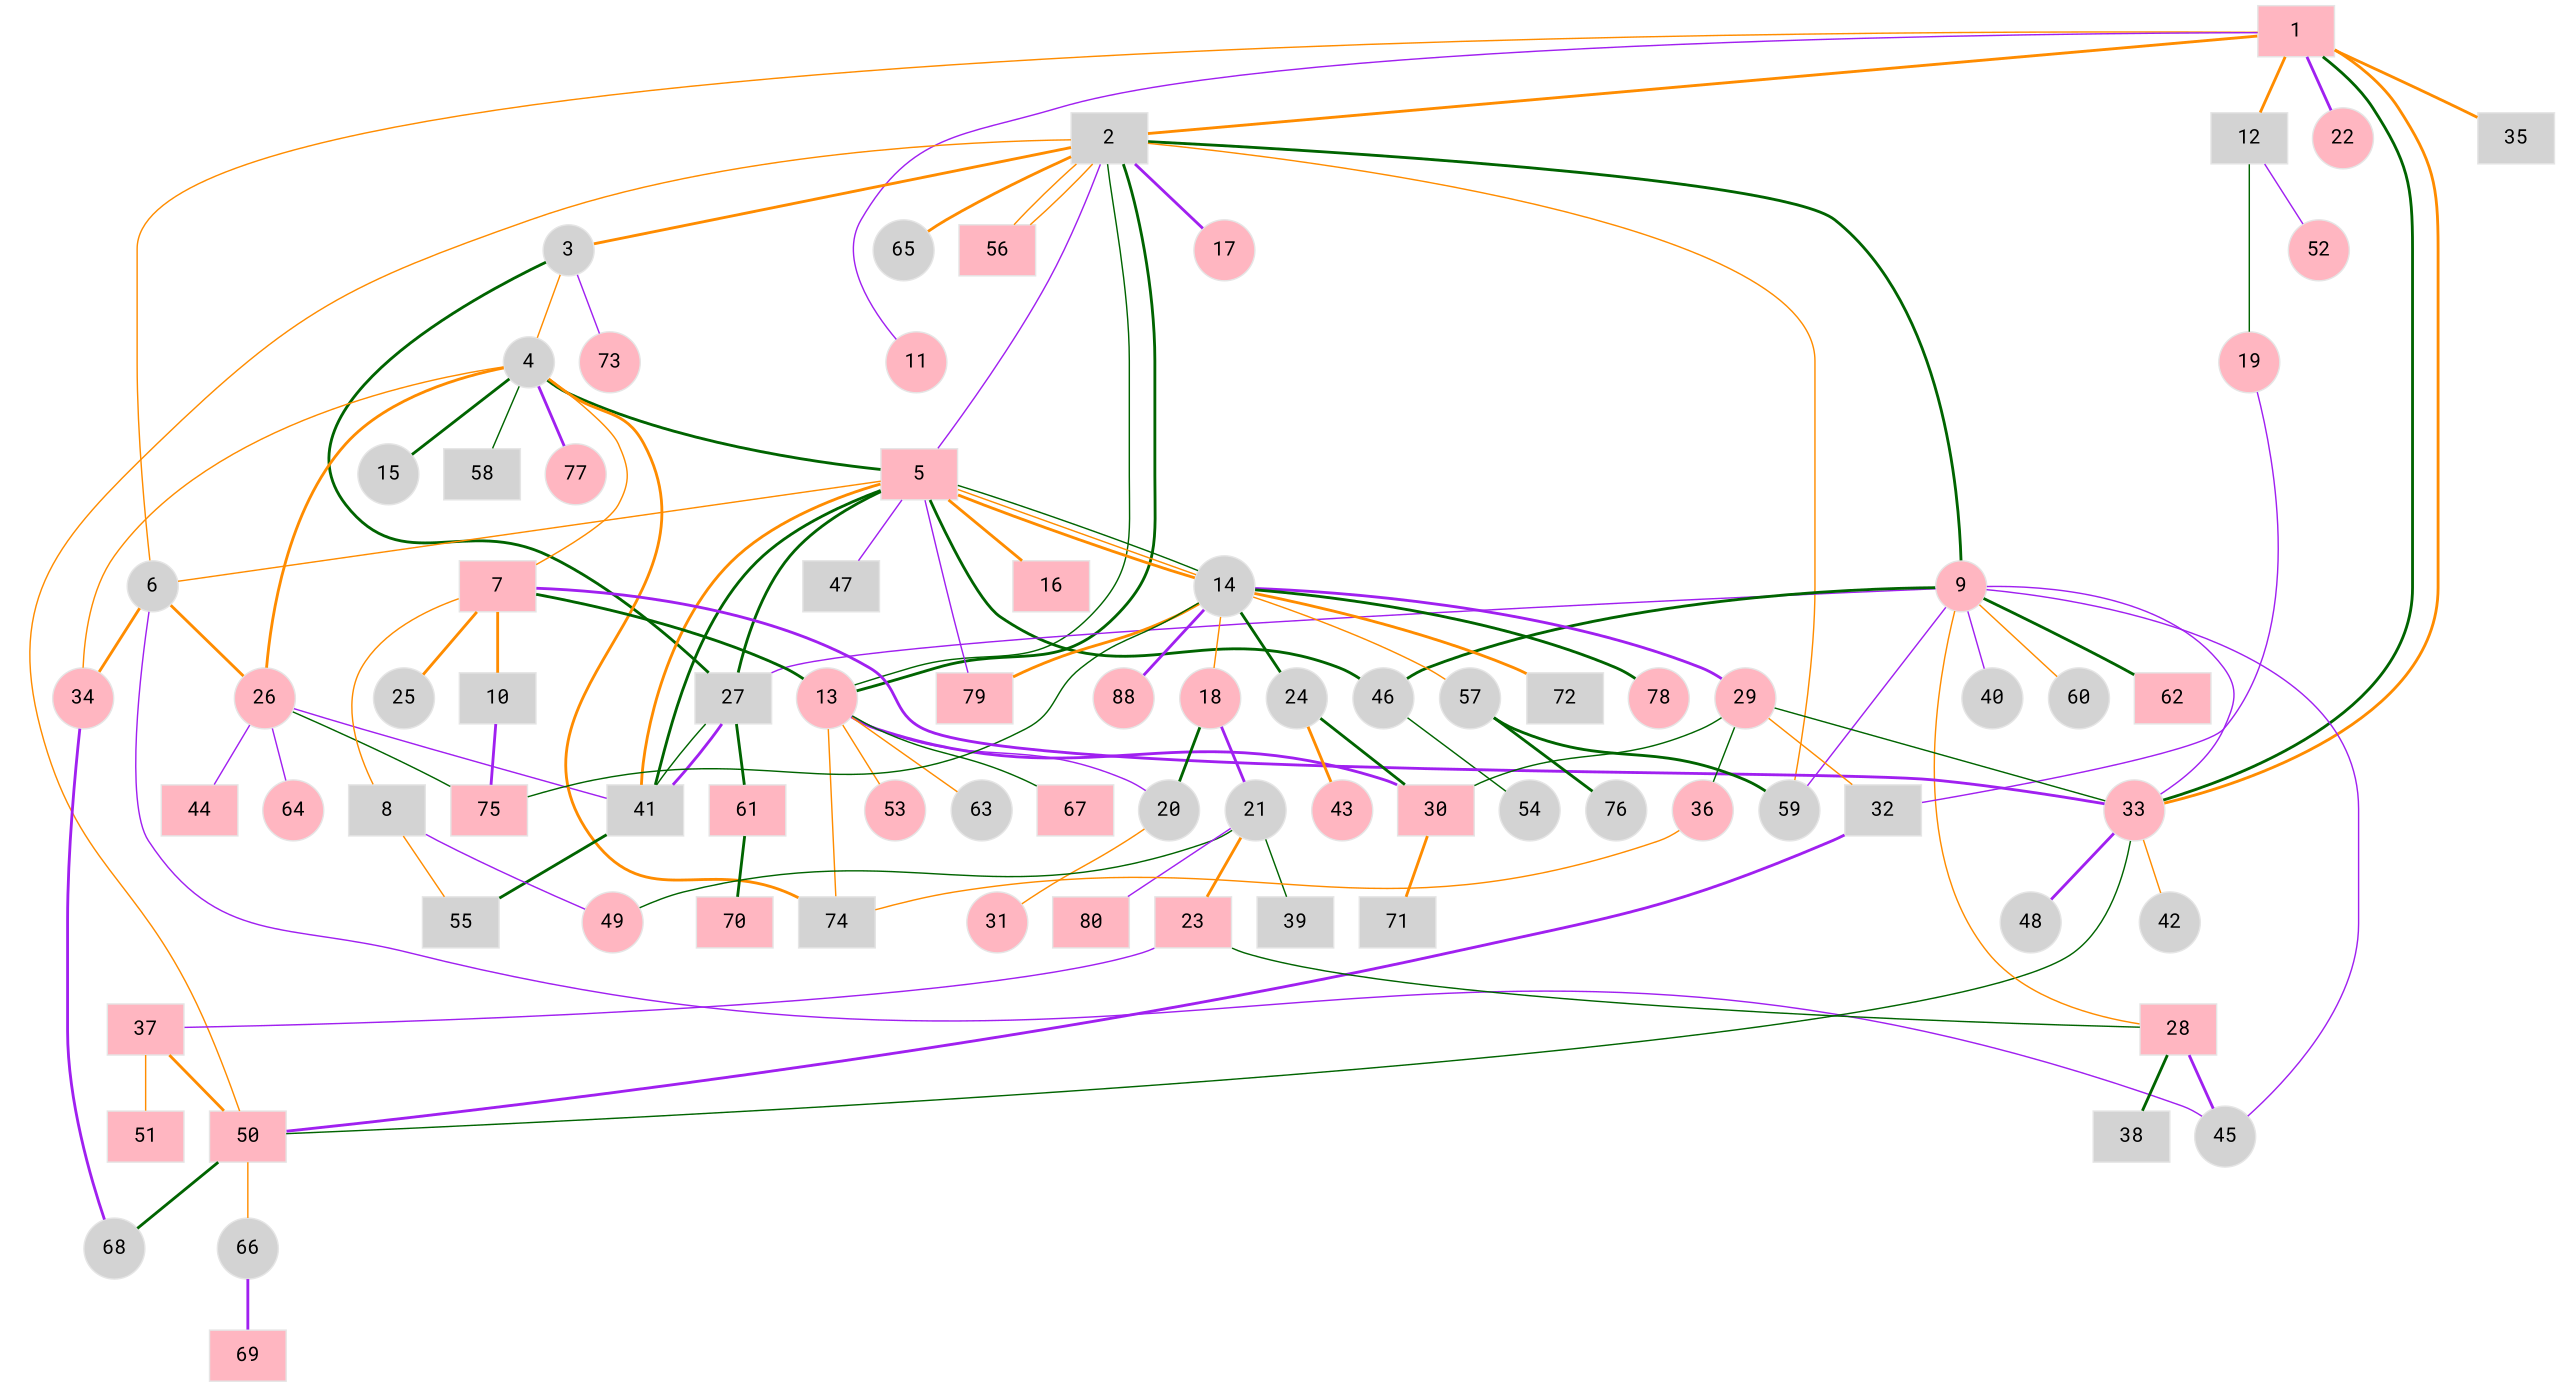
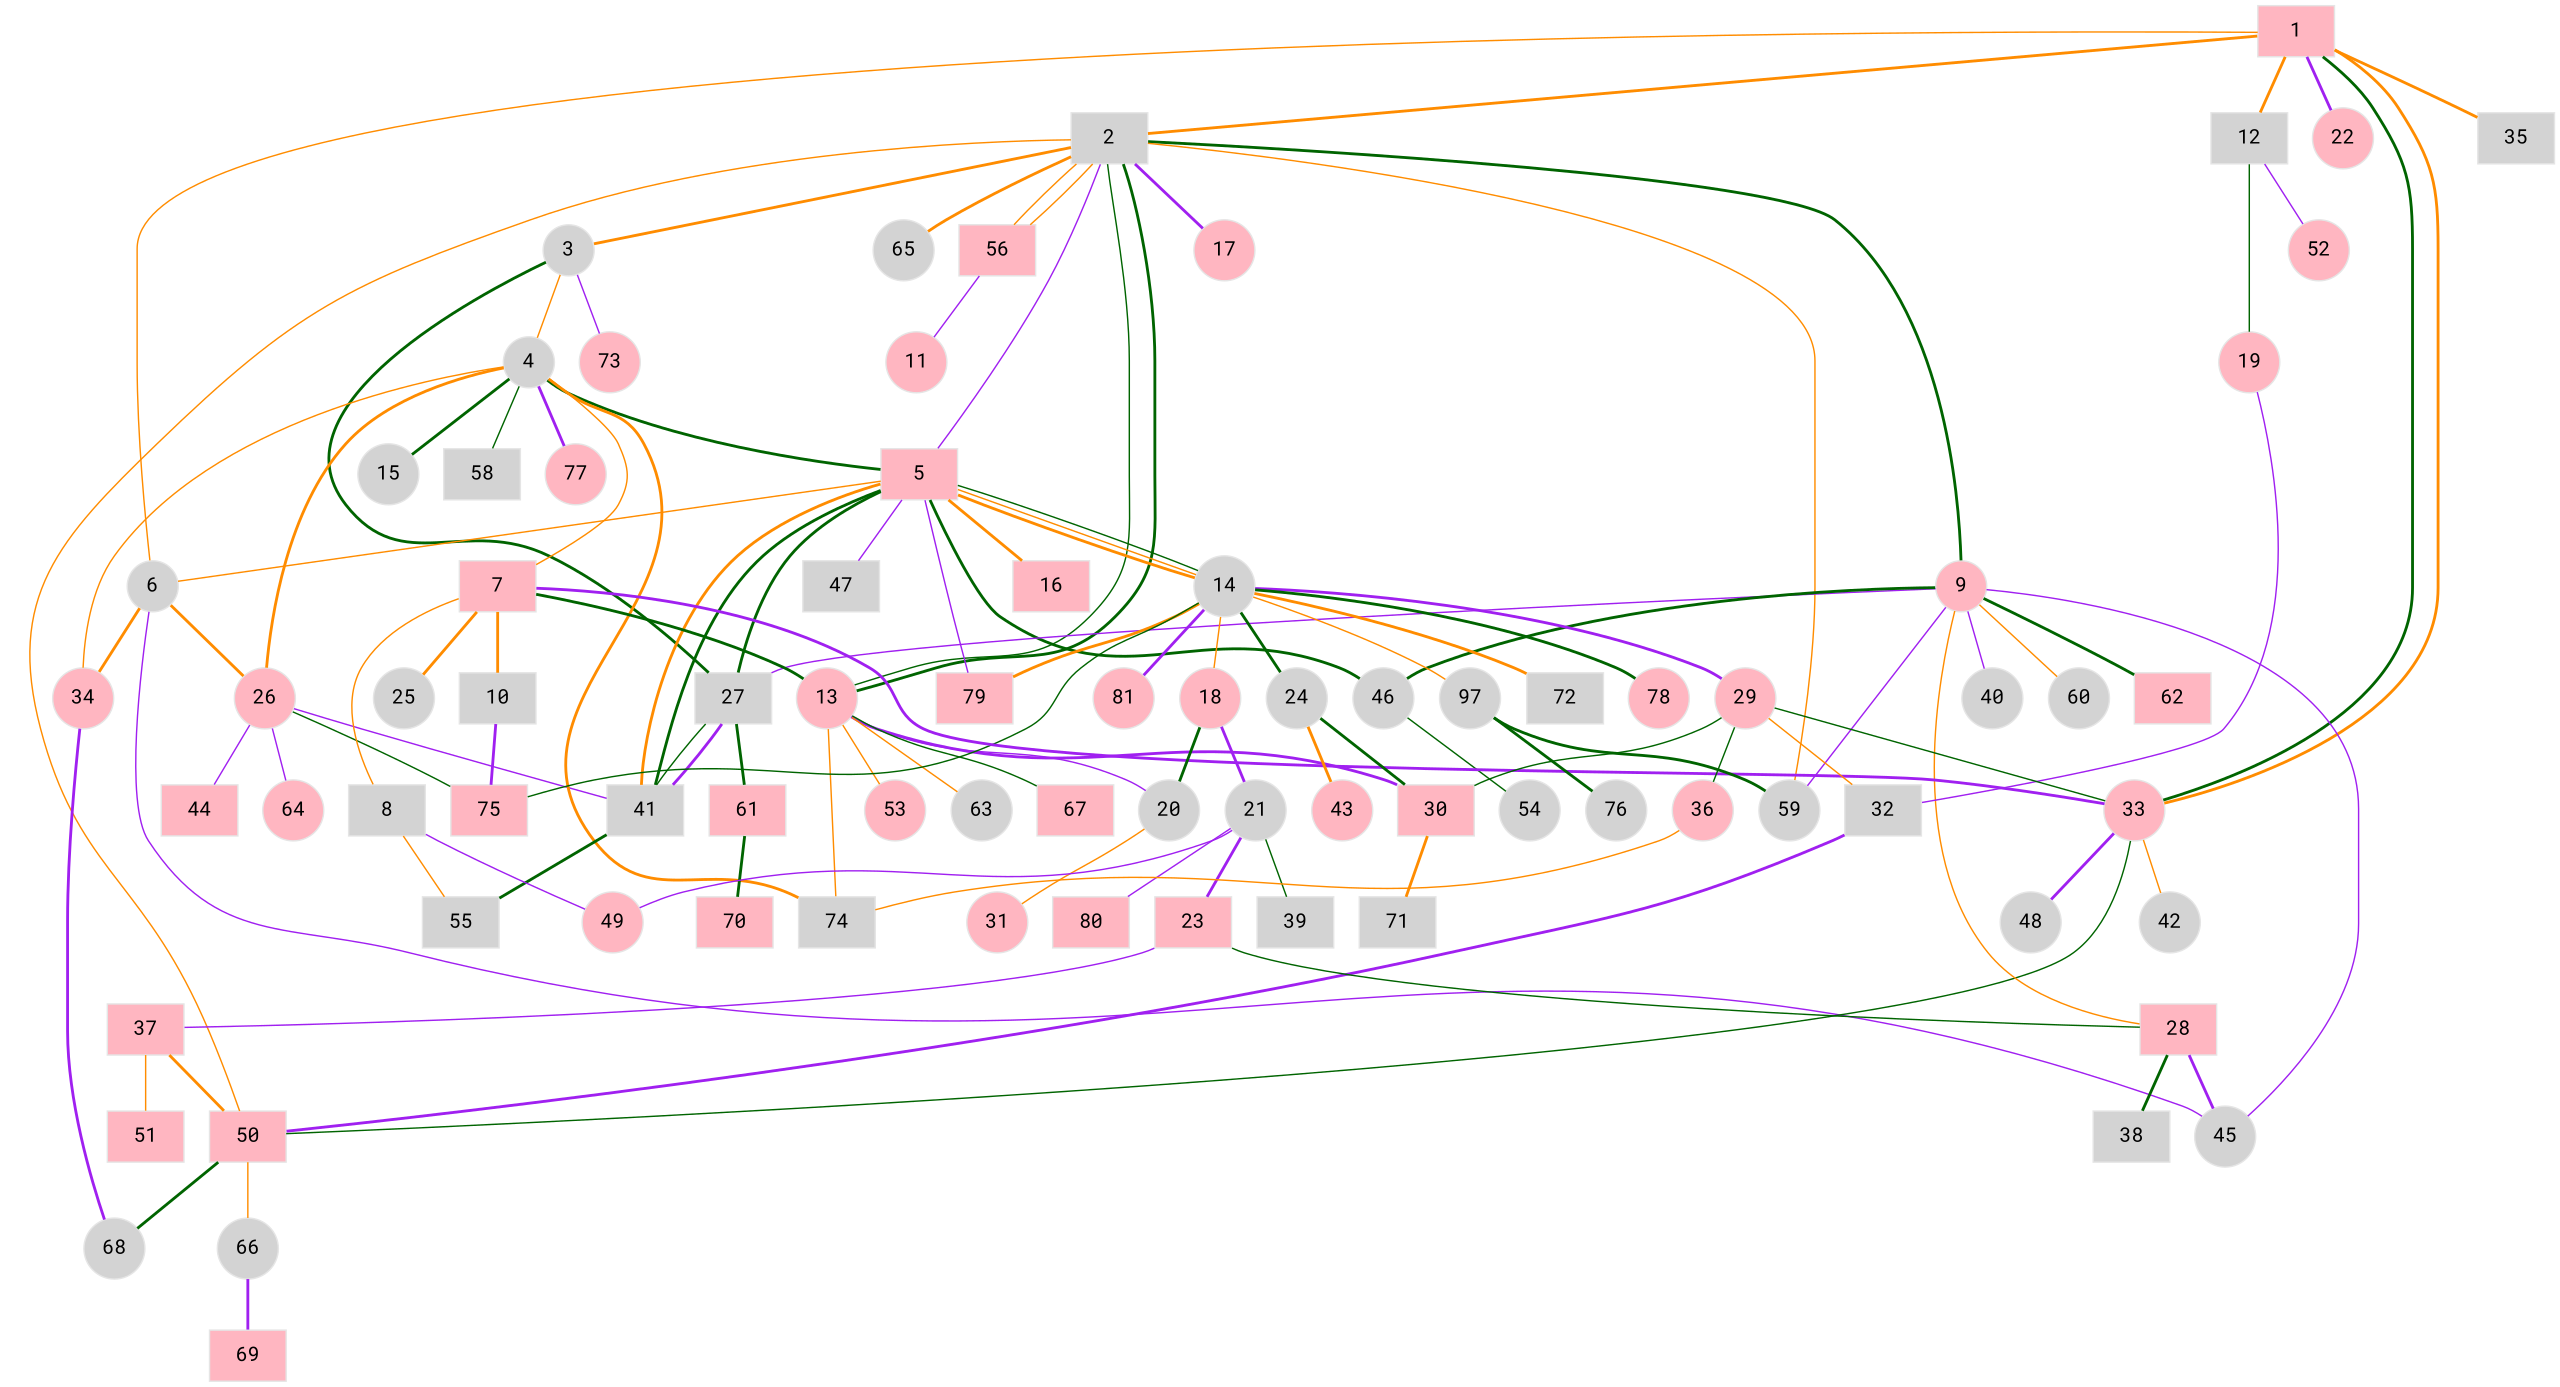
edge "1" -- "11": now "56" -- "11"
edge "9" -- "33": removed
node "88": label "88" -> "81"
node "57": label "57" -> "97"
edge "21" -- "23": color darkorange -> purple
edge "21" -- "49": color darkgreen -> purple
